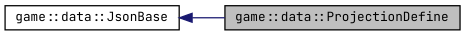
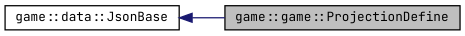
node "game::data::ProjectionDefine": label "game::data::ProjectionDefine" -> "game::game::ProjectionDefine"
